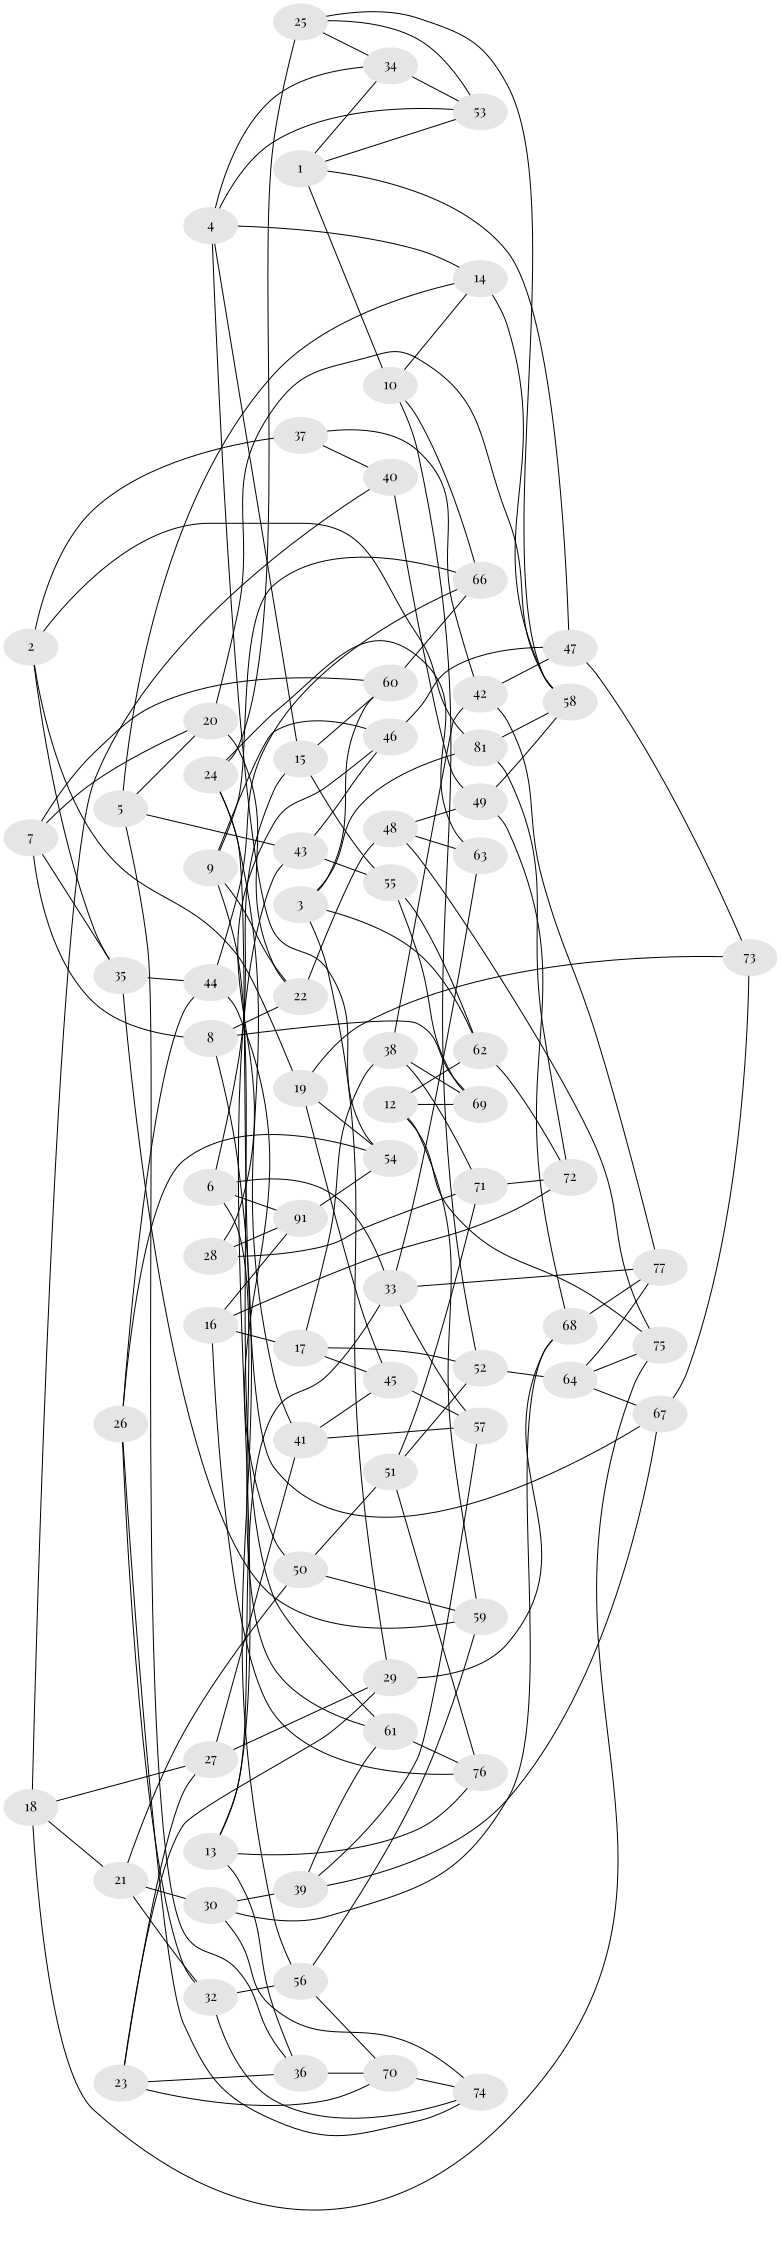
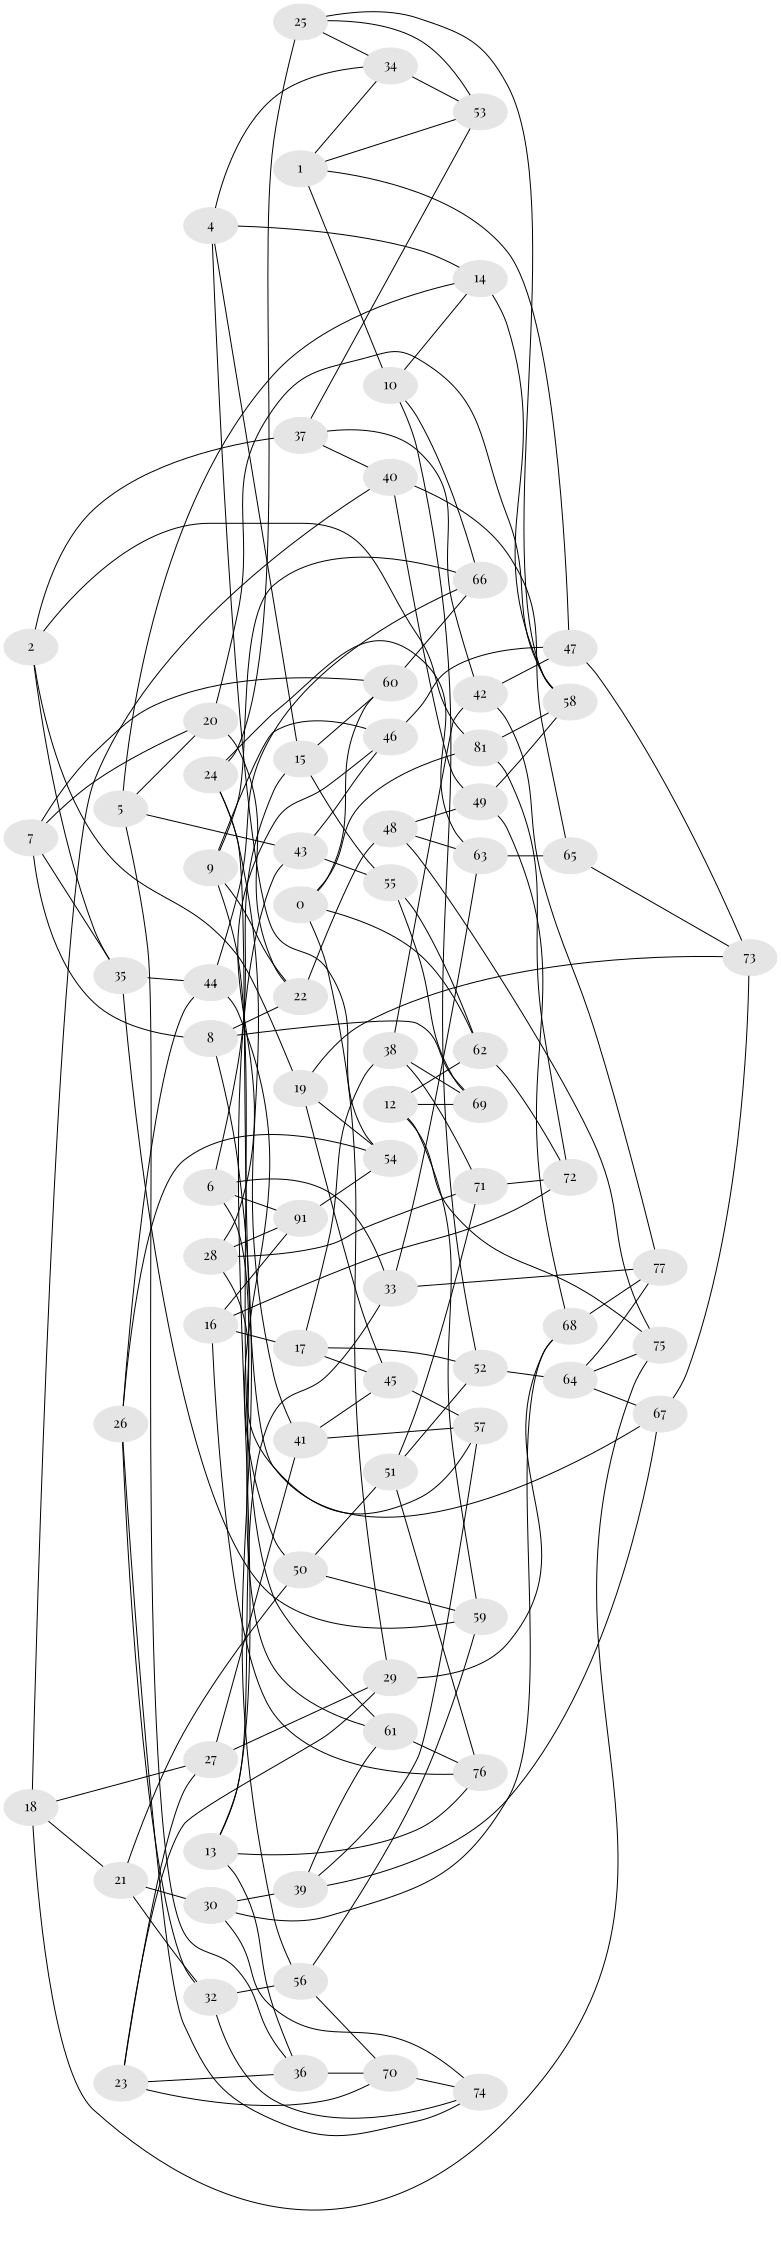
edge "53" -- "4": now "53" -- "37"
node "65": added
node "3": label "3" -> "0"
edge "33" -- "57": now "28" -- "57"
